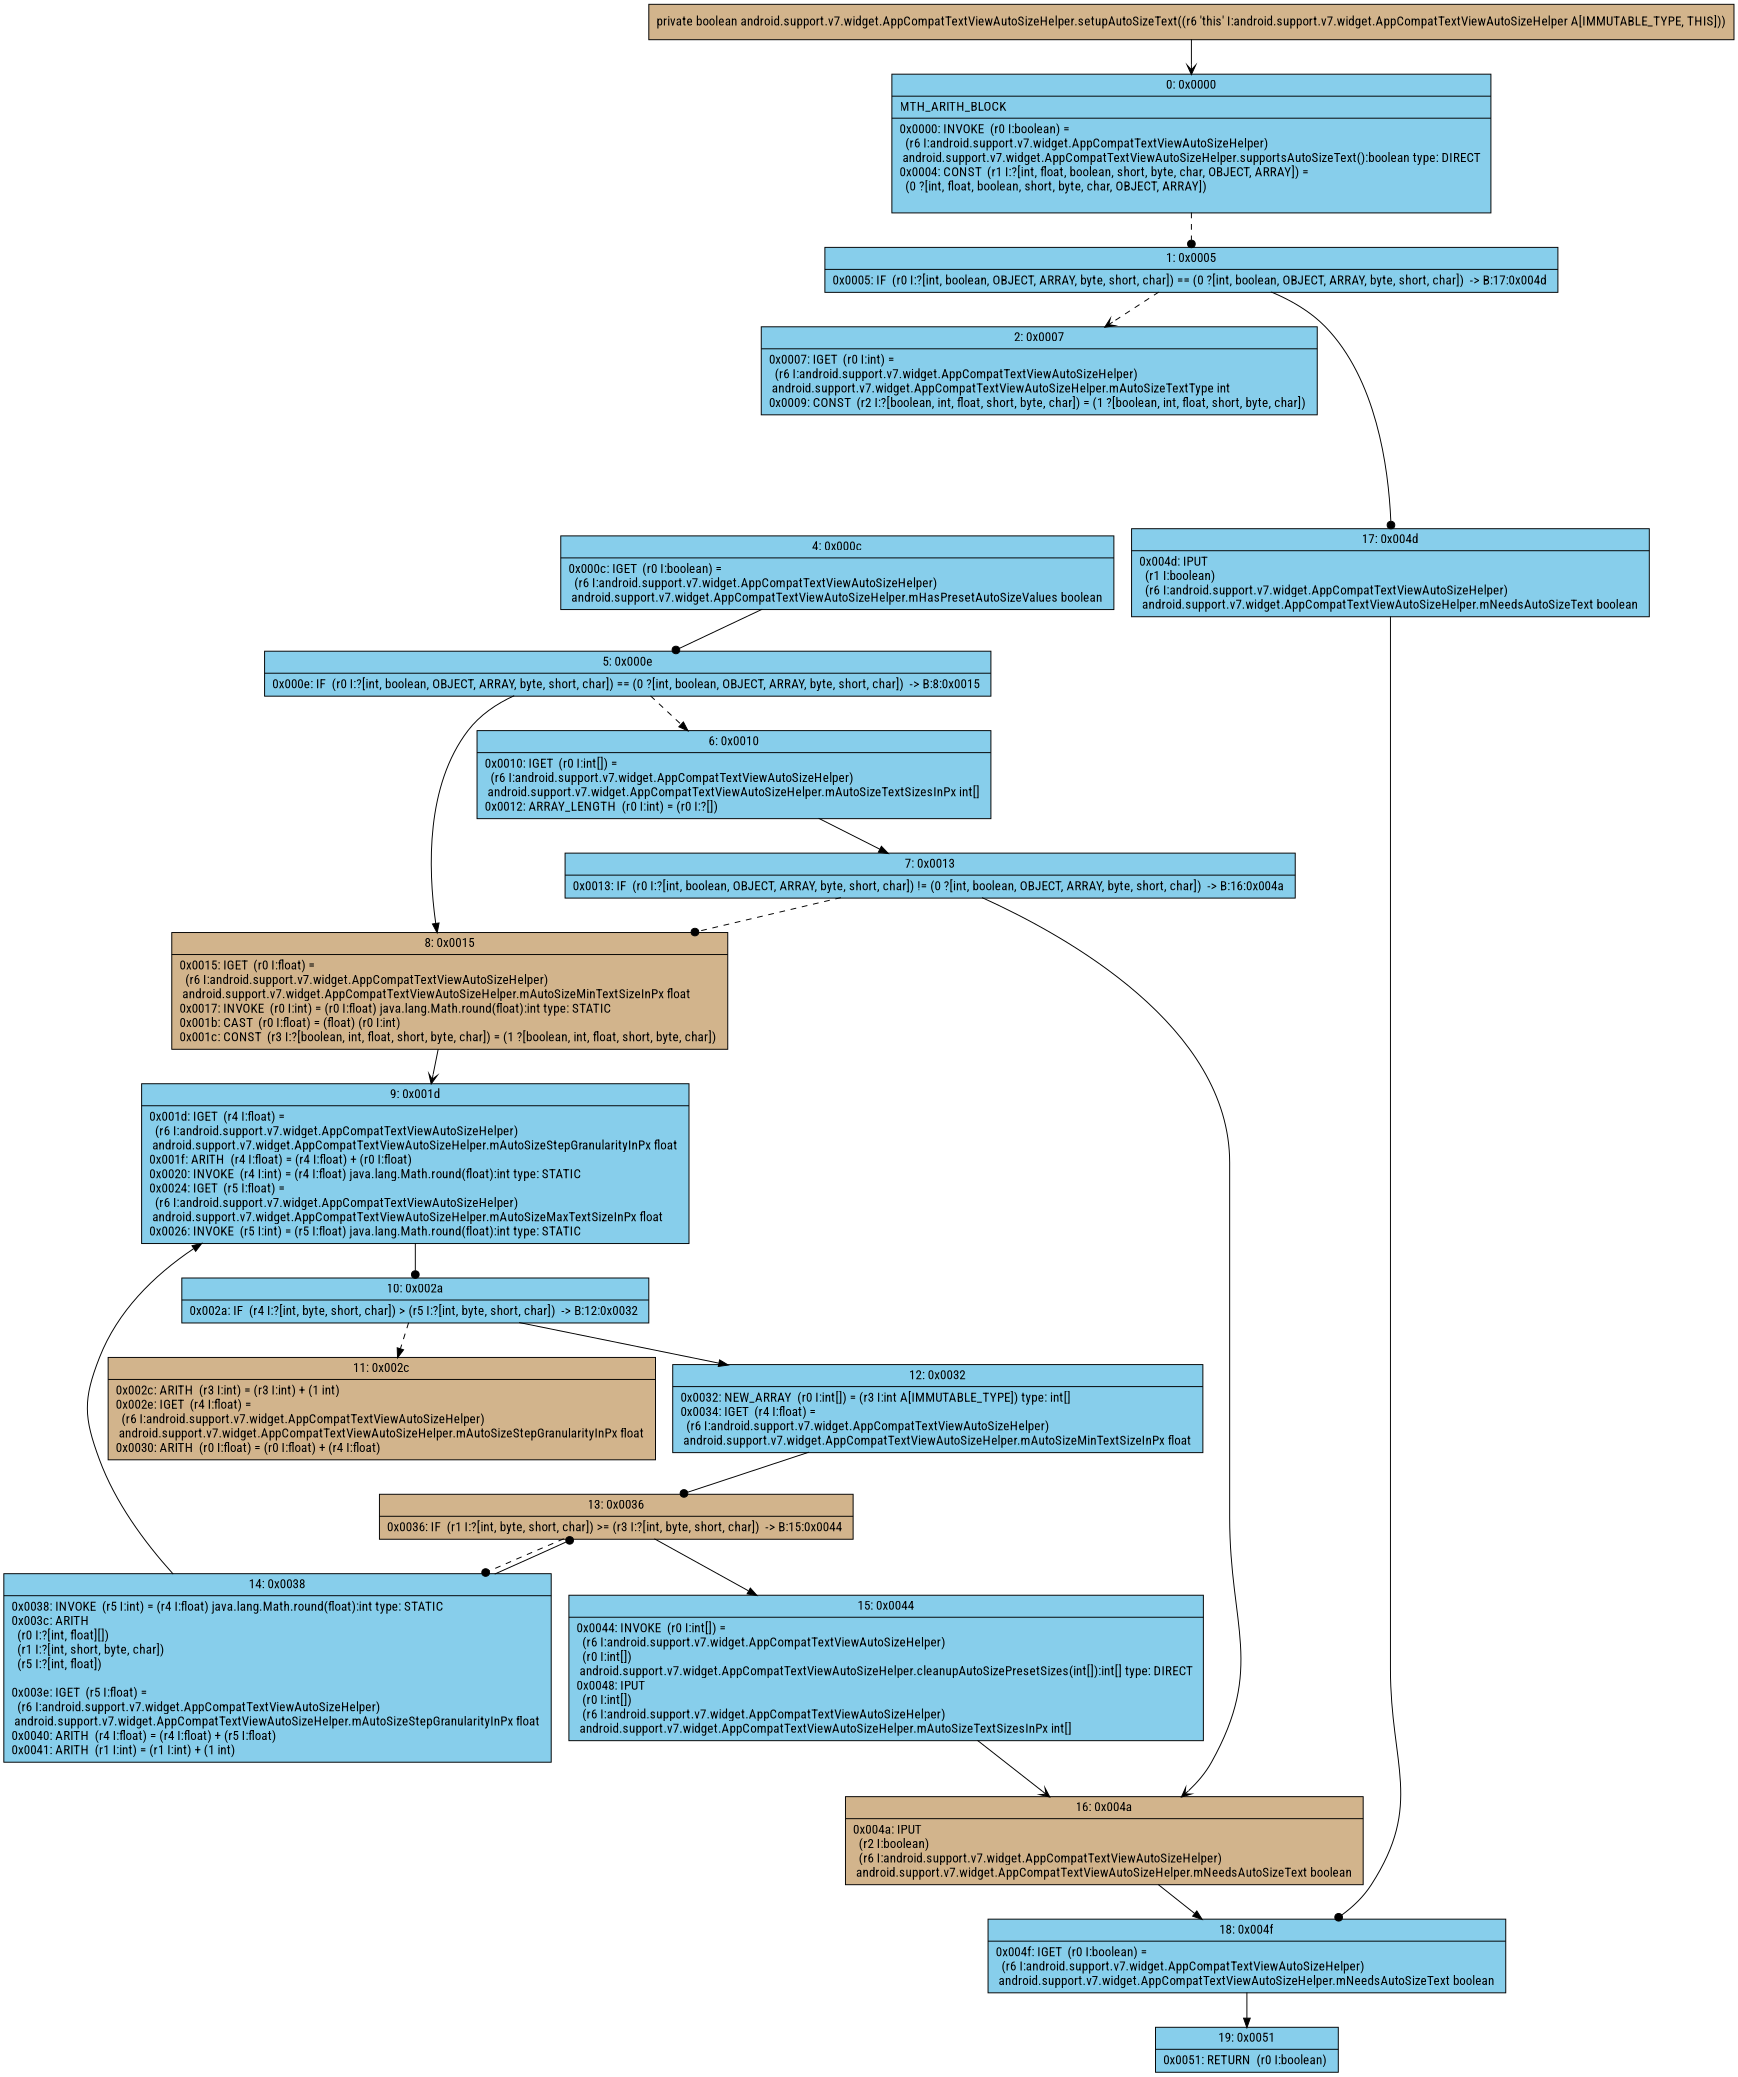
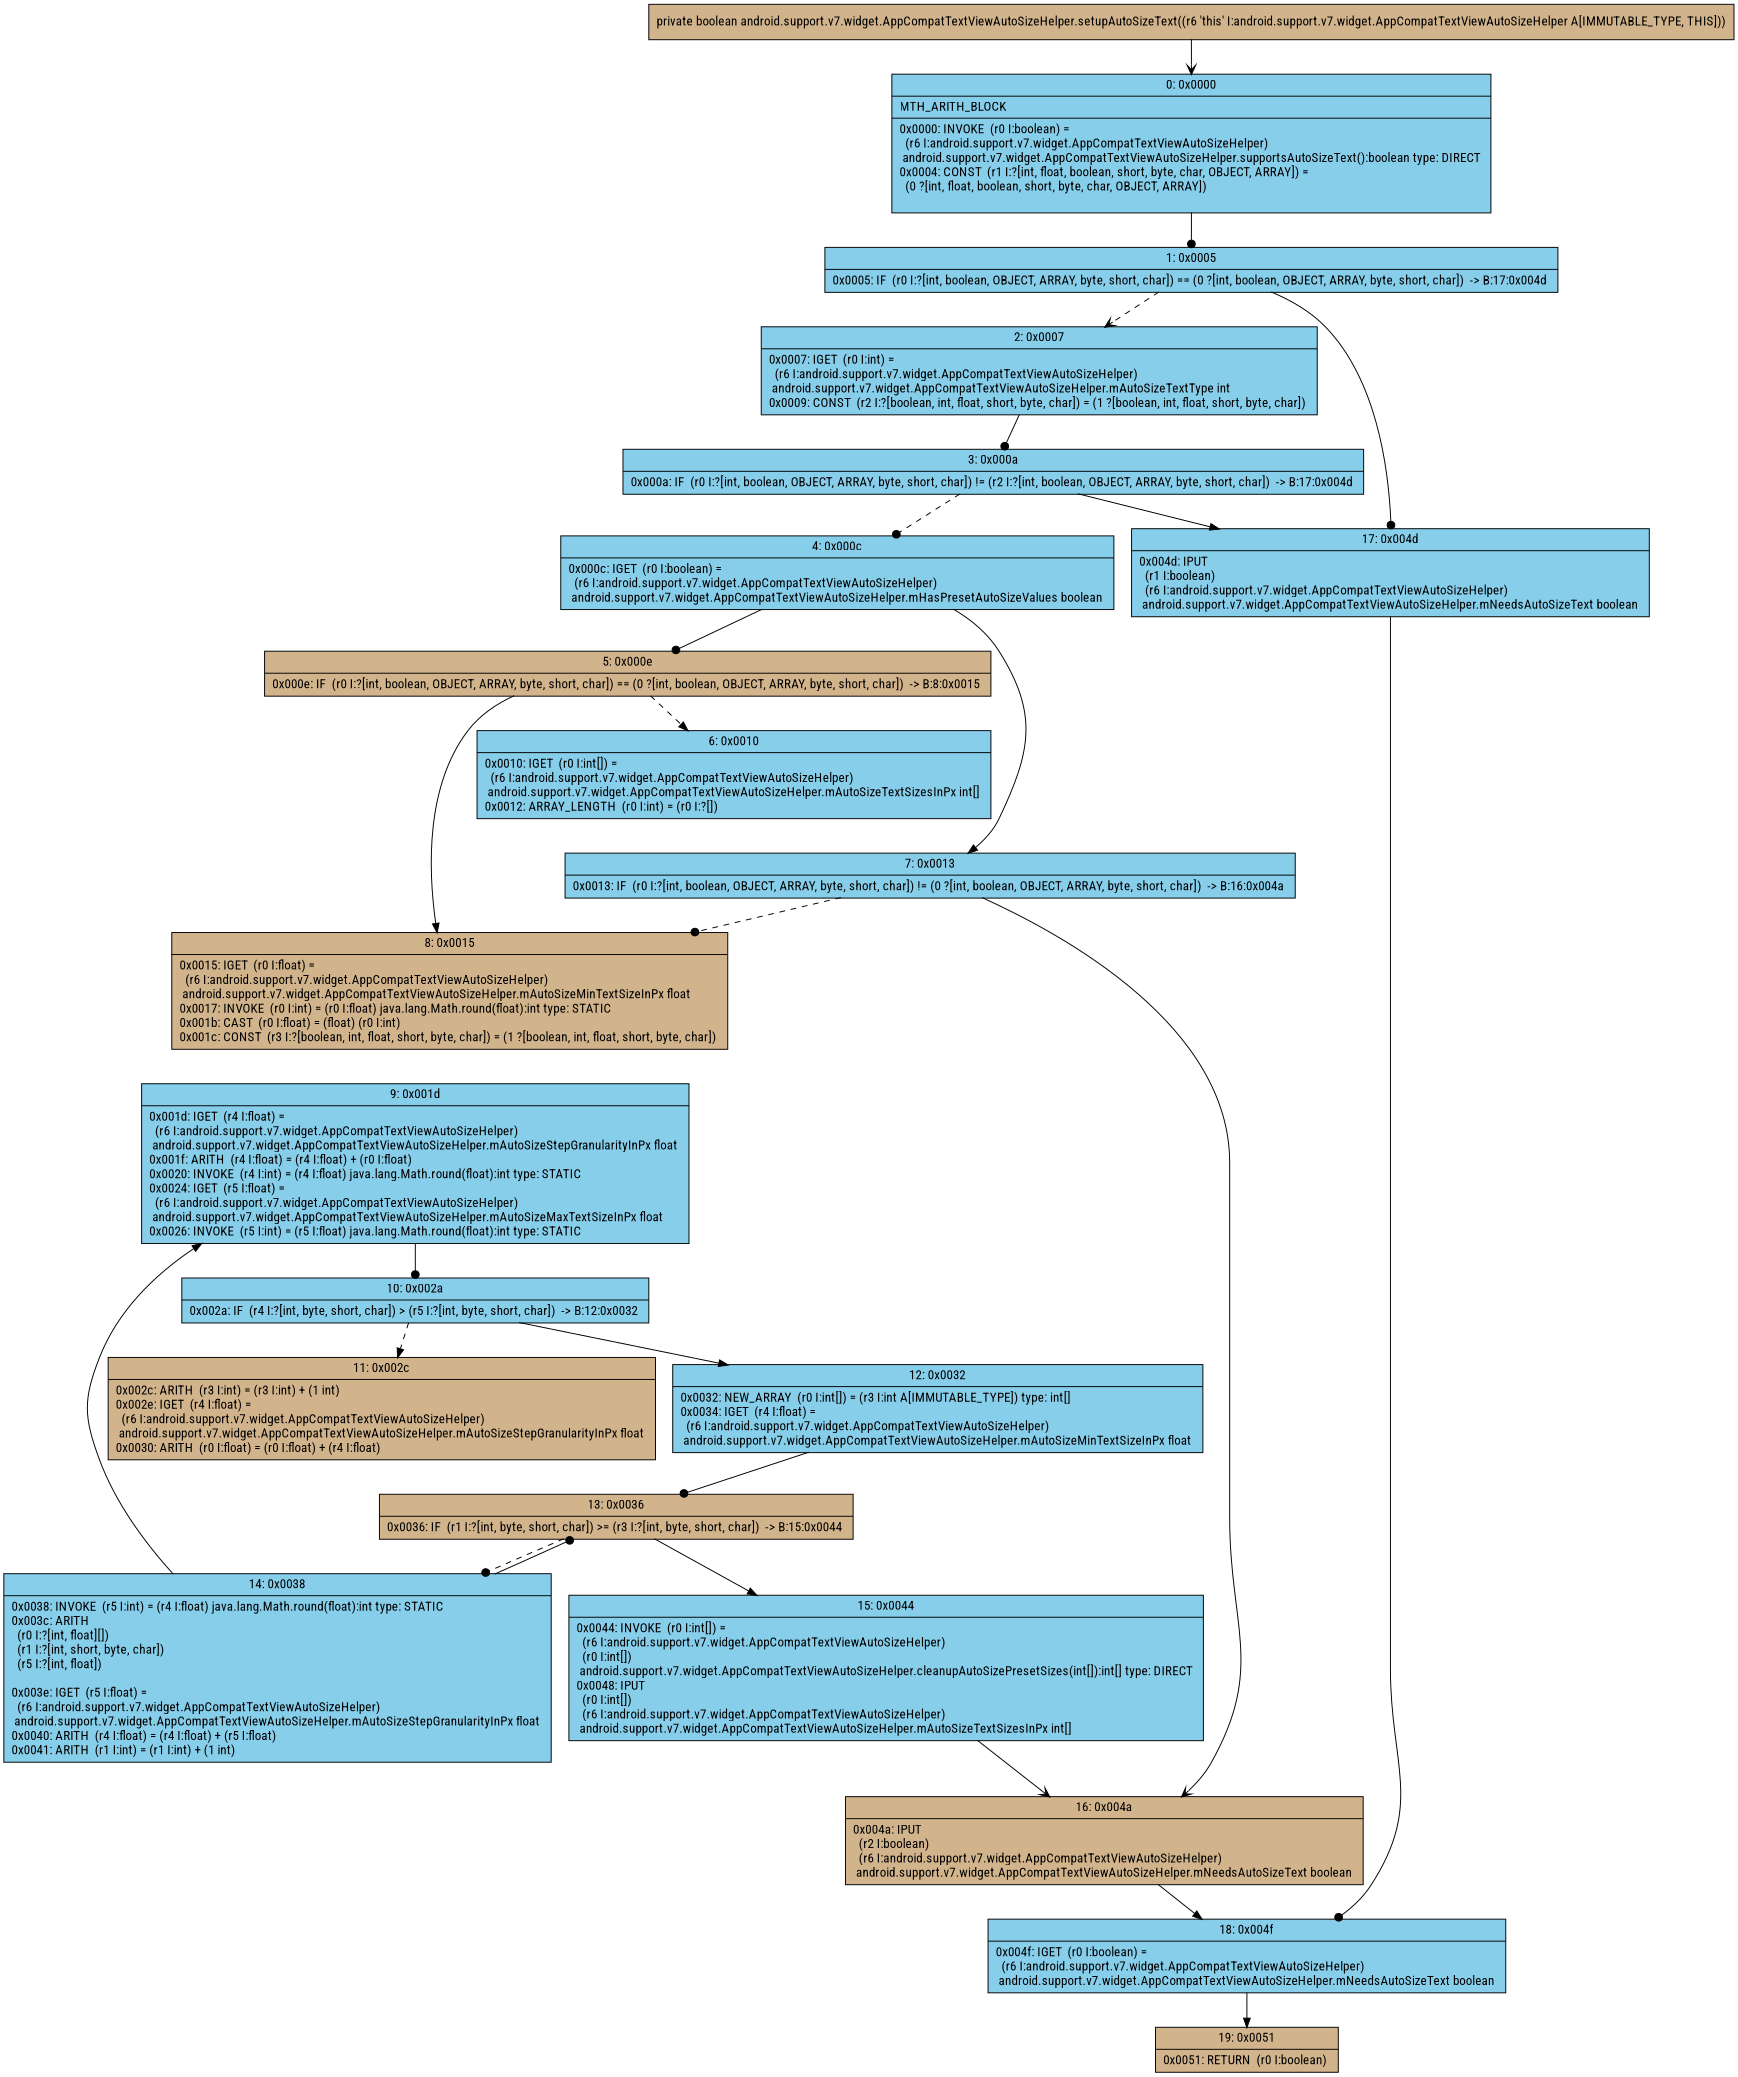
edge "0: 0x0000" -> "1: 0x0005": style dashed -> solid
node "3: 0x000a": added
node "5: 0x000e": fillcolor skyblue -> tan
edge "6: 0x0010" -> "7: 0x0013": now "4: 0x000c" -> "7: 0x0013"
edge "8: 0x0015" -> "9: 0x001d": removed
node "19: 0x0051": fillcolor skyblue -> tan
